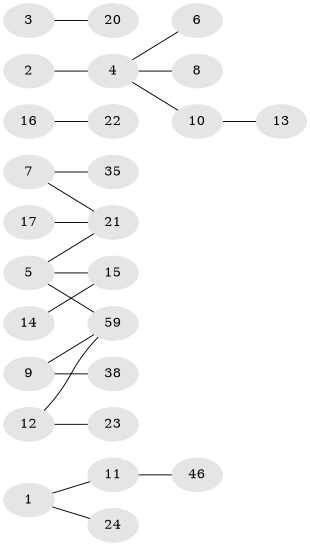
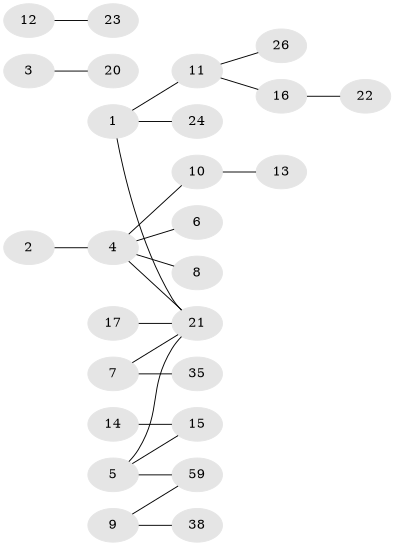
edge "11" -- "16": added
edge "1" -- "21": added
edge "4" -- "21": added
edge "59" -- "12": removed
node "46": label "46" -> "26"
